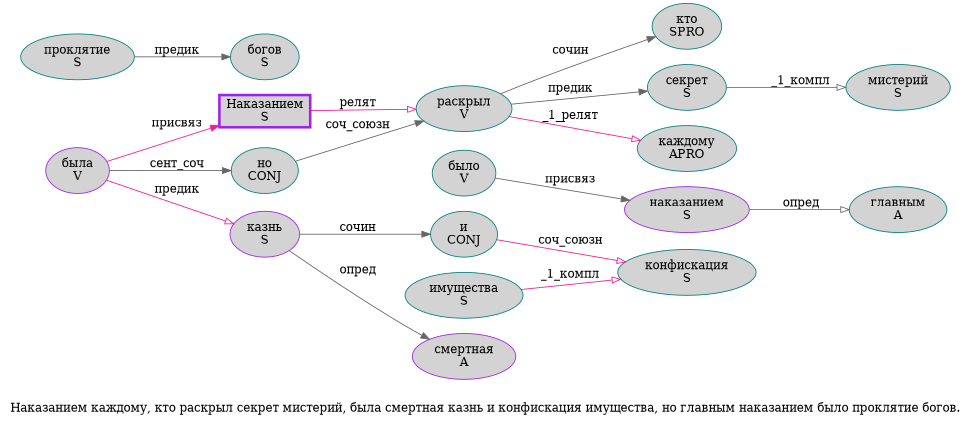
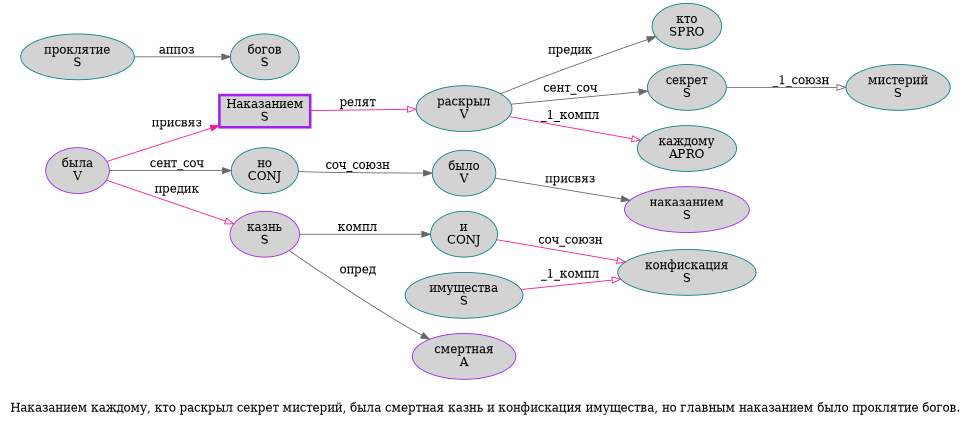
edge "проклятие S" -> "богов S": label "предик" -> "аппоз"
edge "раскрыл V" -> "кто SPRO": label "сочин" -> "предик"
edge "секрет S" -> "мистерий S": label "_1_компл" -> "_1_союзн"
edge "раскрыл V" -> "секрет S": label "предик" -> "сент_соч"
edge "раскрыл V" -> "каждому APRO": label "_1_релят" -> "_1_компл"
edge "но CONJ" -> "раскрыл V": now "но CONJ" -> "было V"
node "главным A": removed
edge "казнь S" -> "и CONJ": label "сочин" -> "компл"
